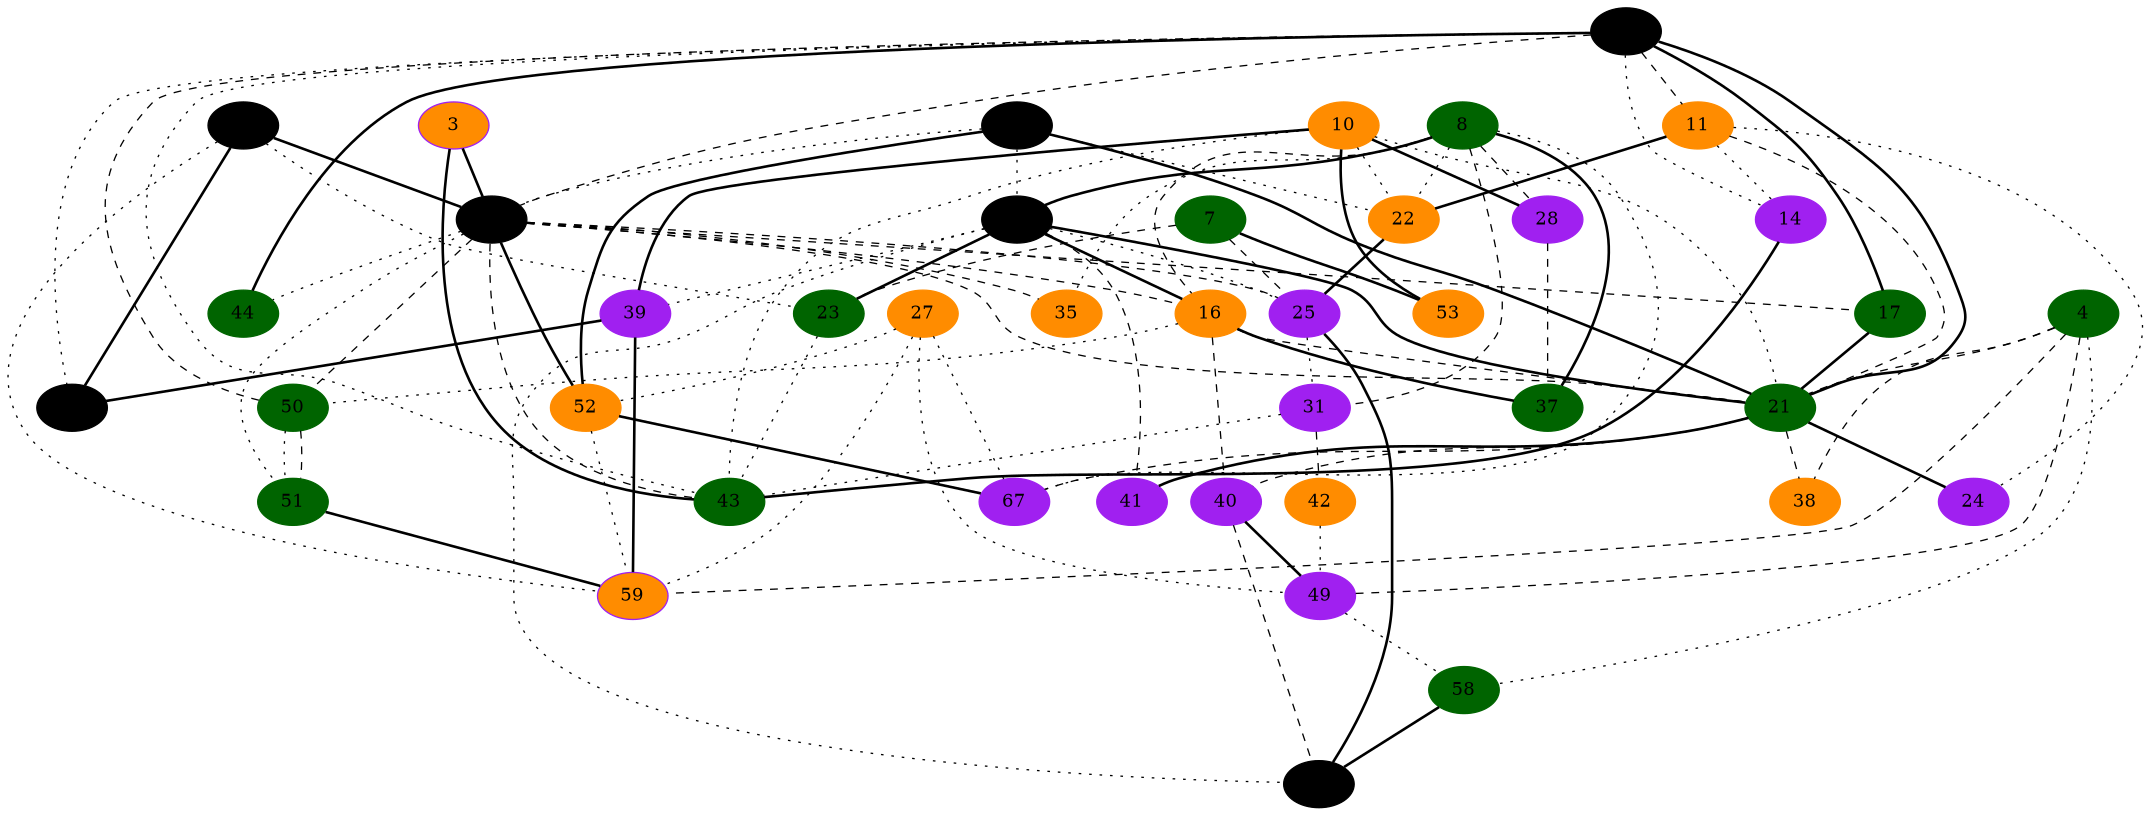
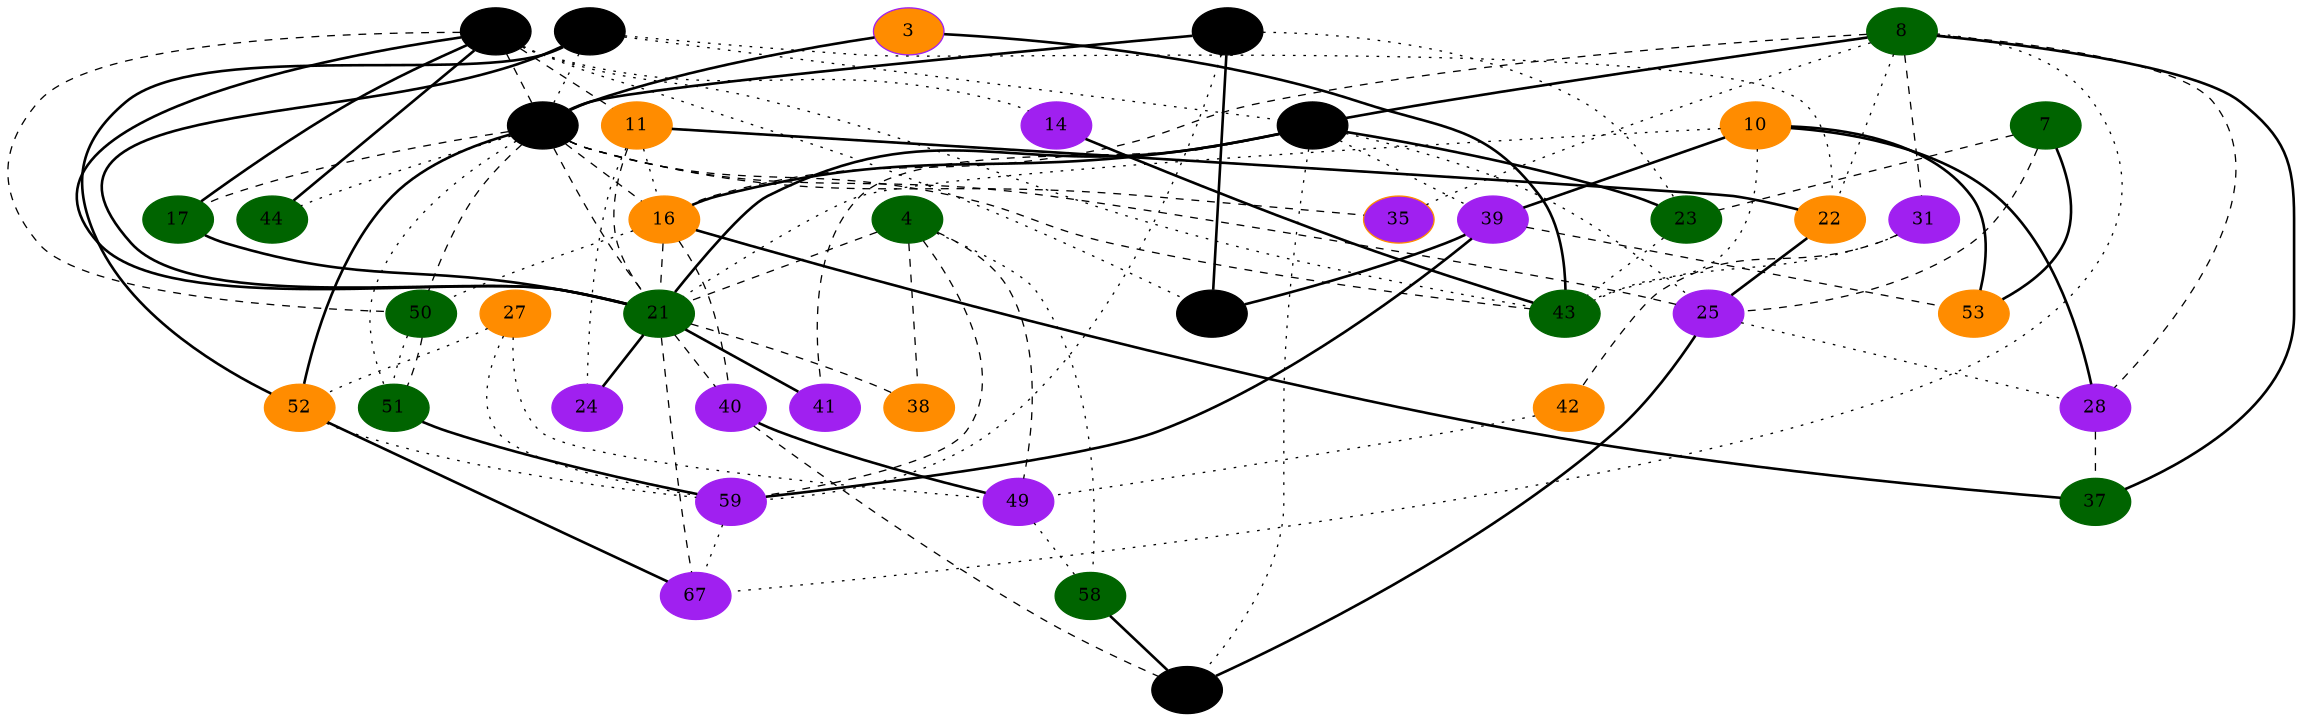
edge "10" -- "22": removed
edge "11" -- "14": now "11" -- "16"
edge "39" -- "53": added
node "35": fillcolor darkorange -> purple
edge "25" -- "31": now "25" -- "28"
edge "27" -- "67": now "59" -- "67"
node "59": fillcolor darkorange -> purple
